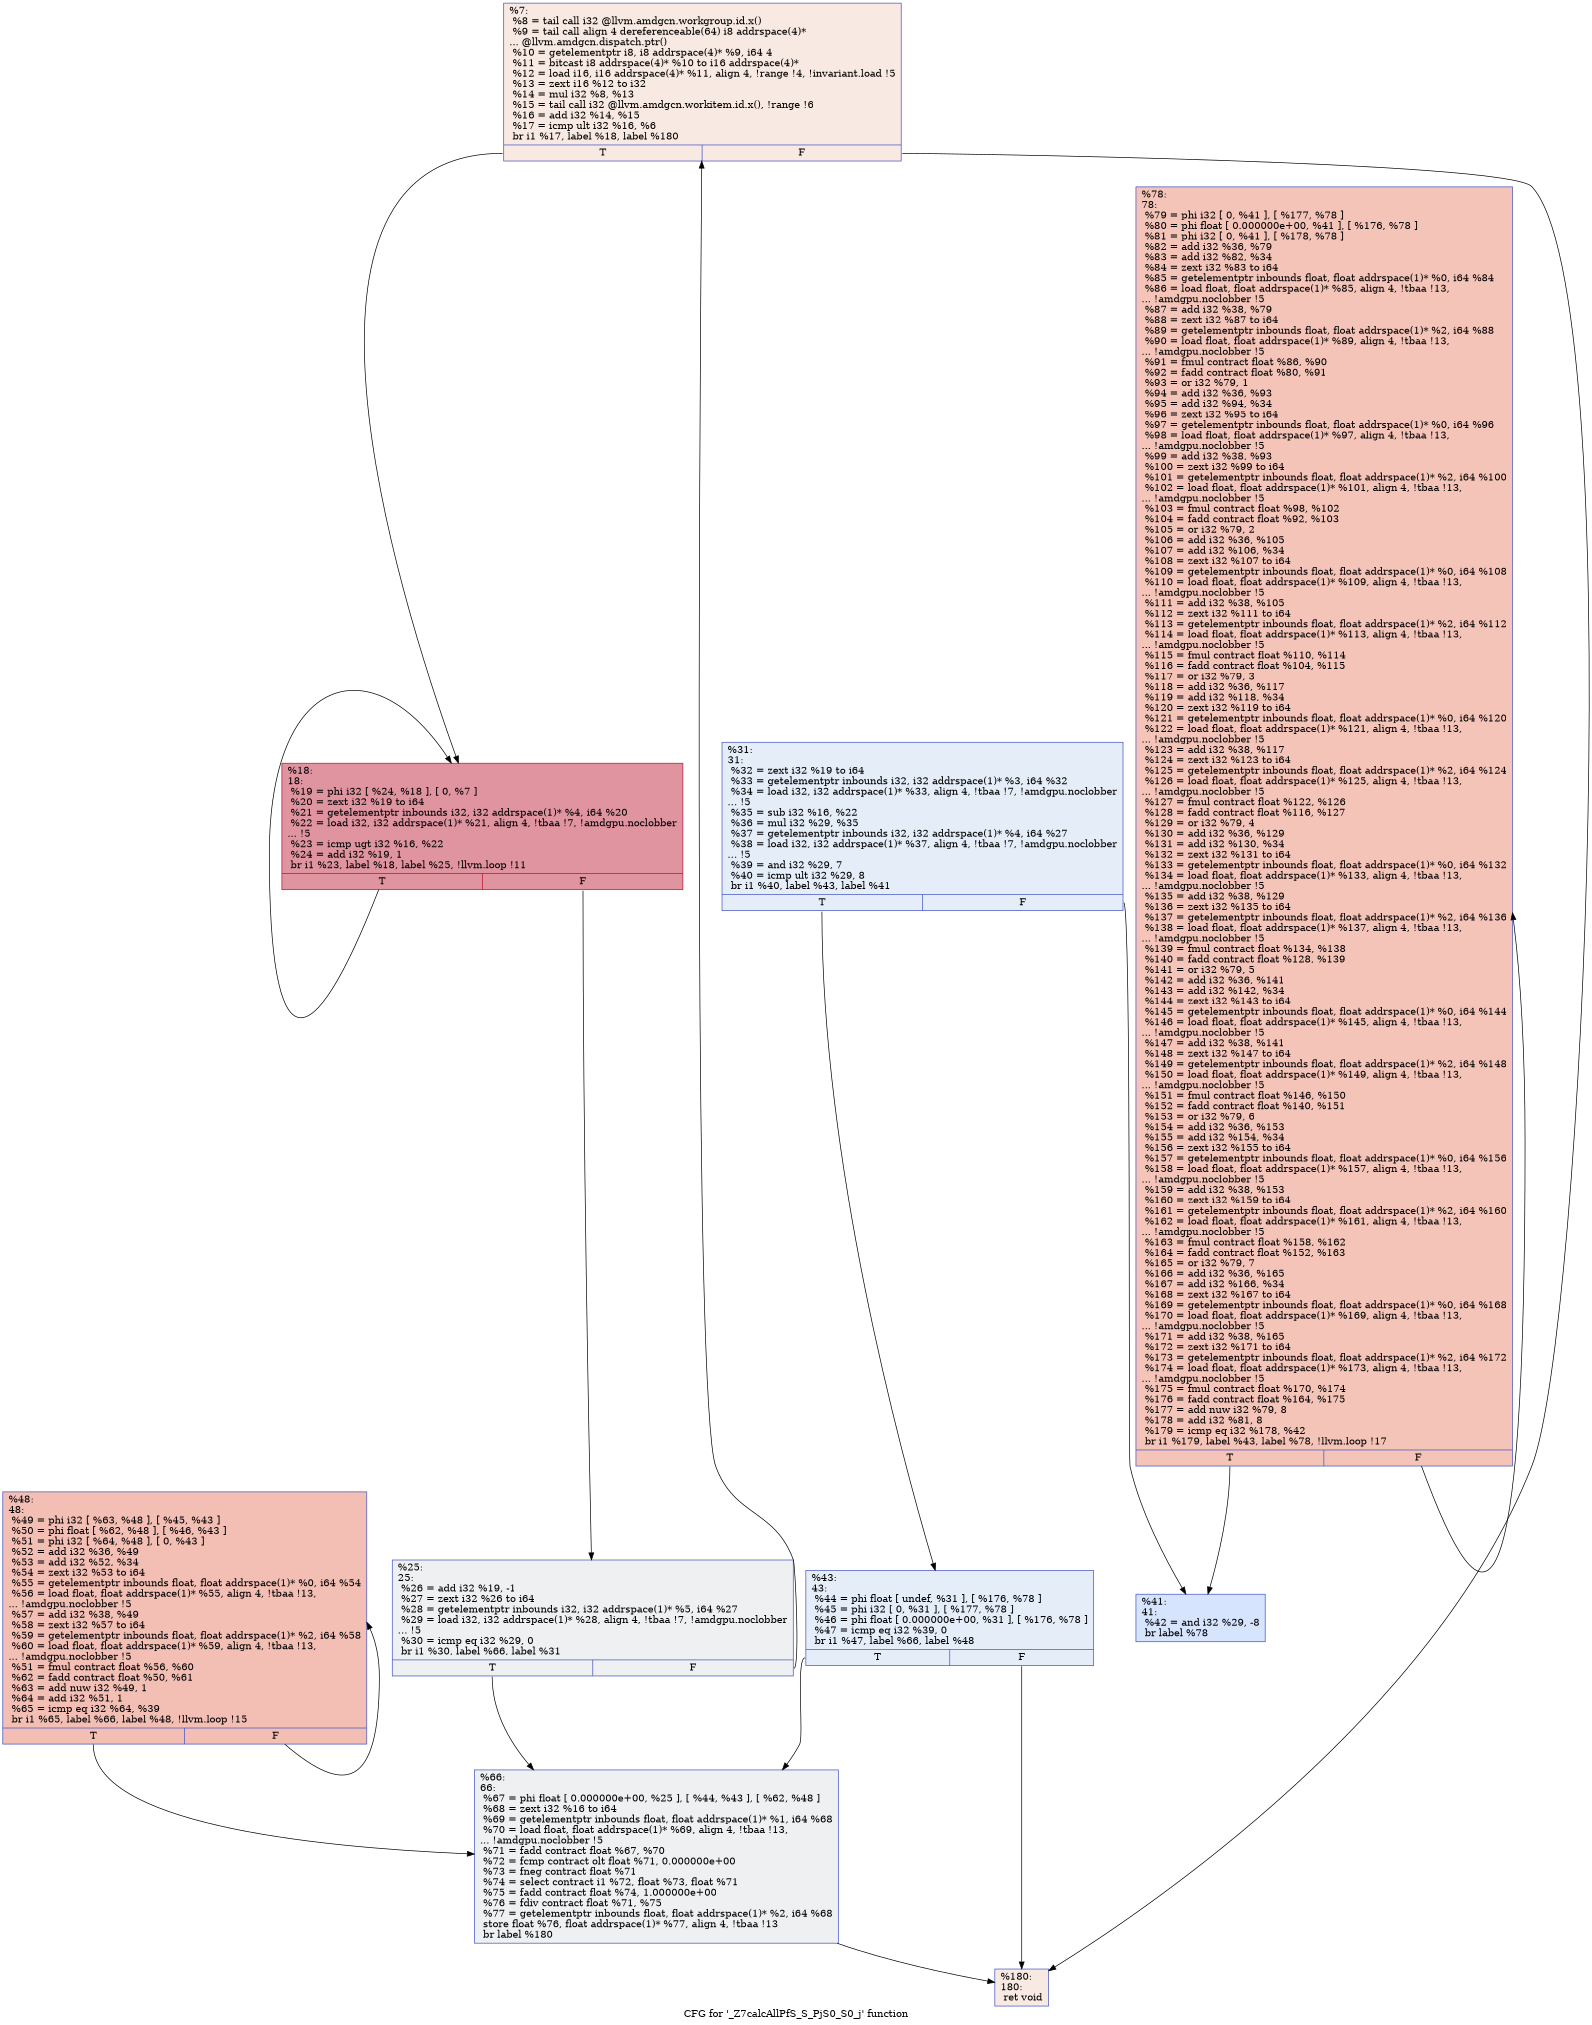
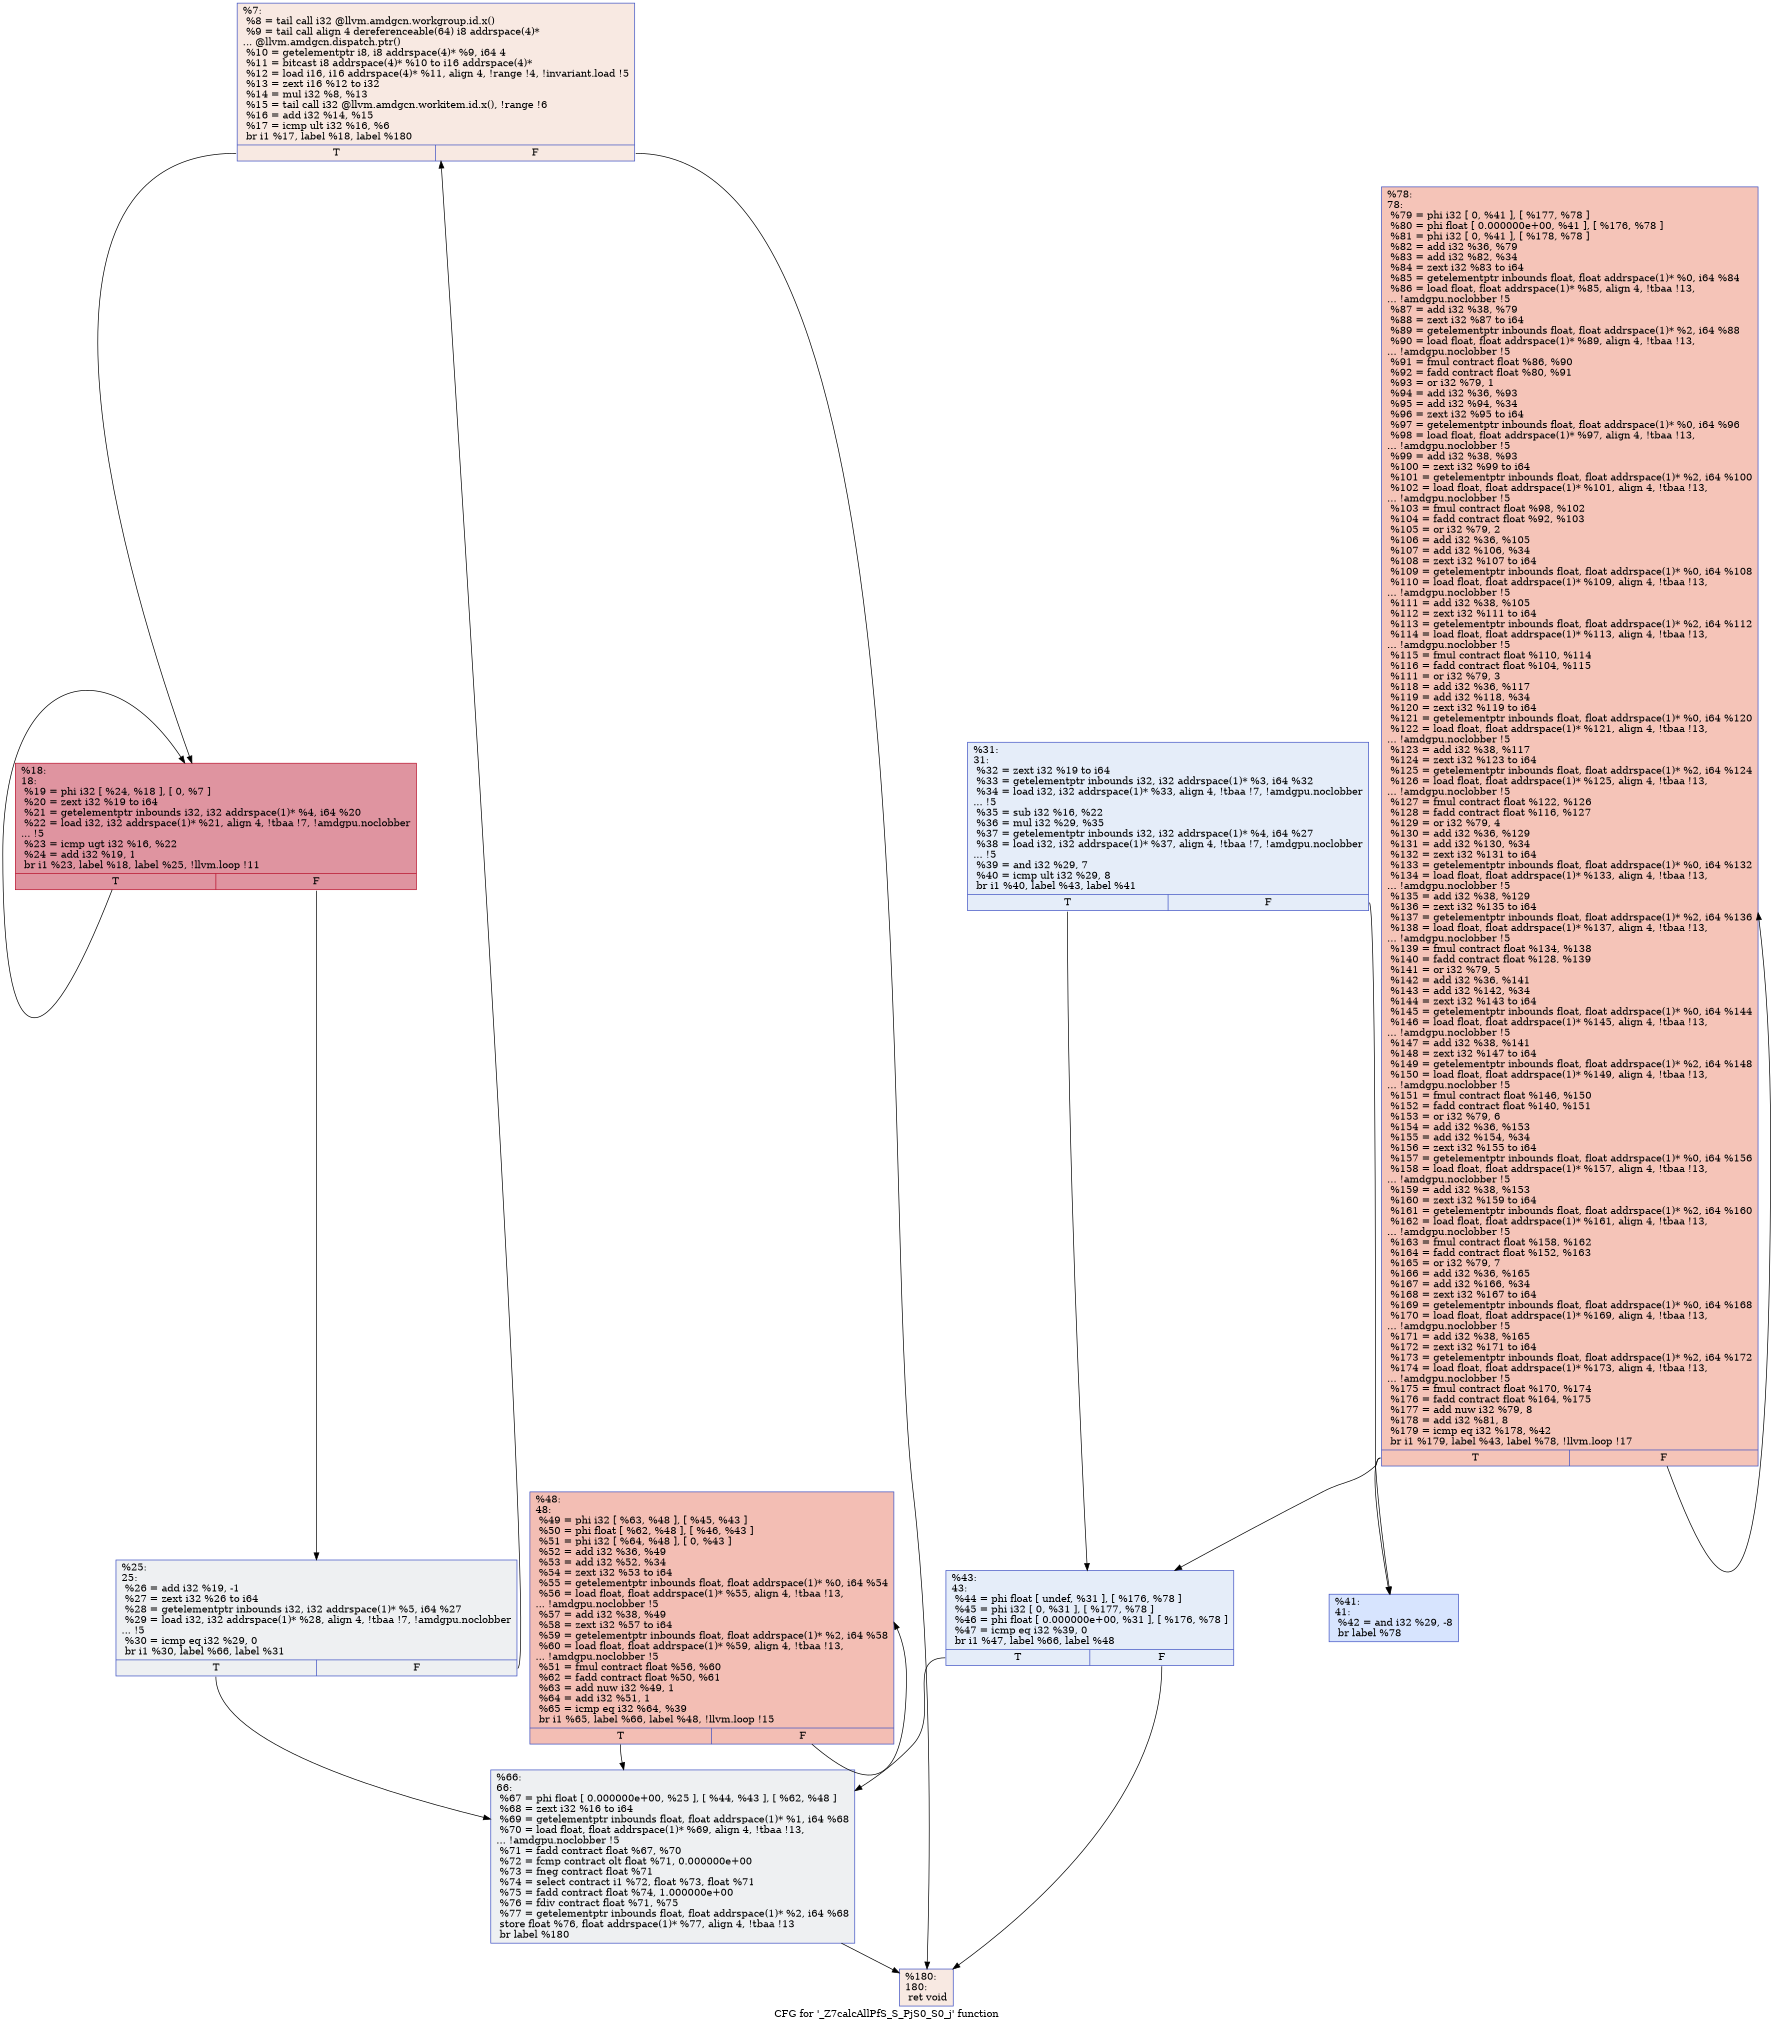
node "%78:": text "%117 = or i32 %79, 3" -> "%111 = or i32 %79, 3"
edge "%78:" -> "%43:": added
